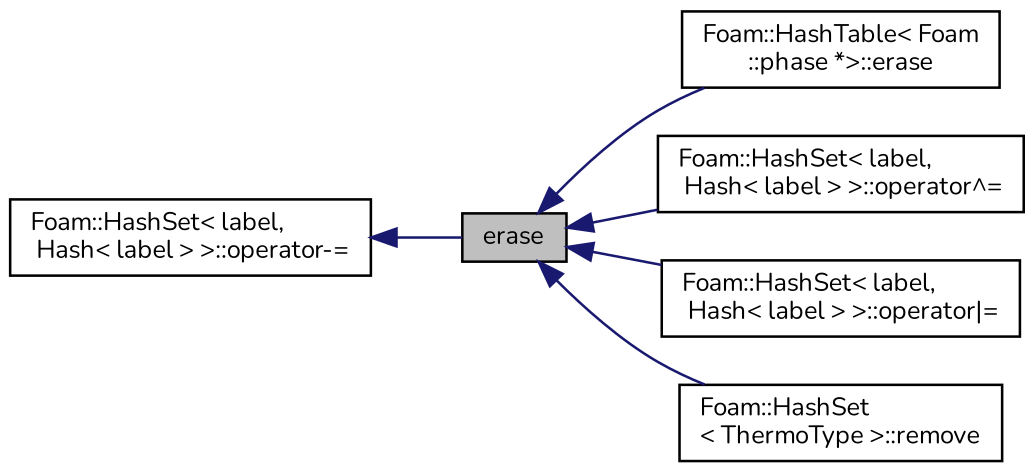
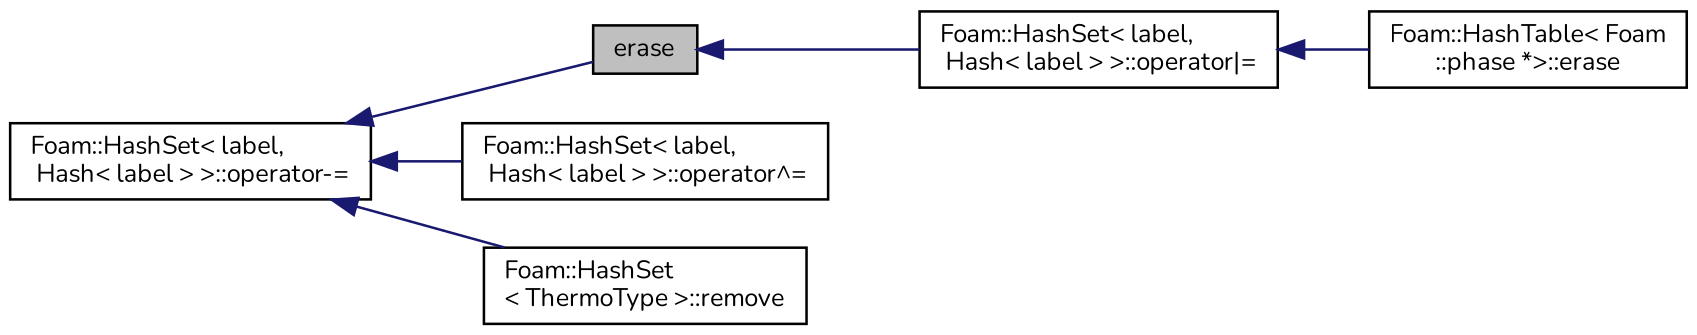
edge "Foam::HashTable< Foam ::phase *>::erase" -> "erase": now "Foam::HashTable< Foam ::phase *>::erase" -> "Foam::HashSet< label, Hash< label > >::operator|="
edge "Foam::HashSet< label, Hash< label > >::operator^=" -> "erase": now "Foam::HashSet< label, Hash< label > >::operator^=" -> "Foam::HashSet< label, Hash< label > >::operator-="
edge "Foam::HashSet < ThermoType >::remove" -> "erase": now "Foam::HashSet < ThermoType >::remove" -> "Foam::HashSet< label, Hash< label > >::operator-="
